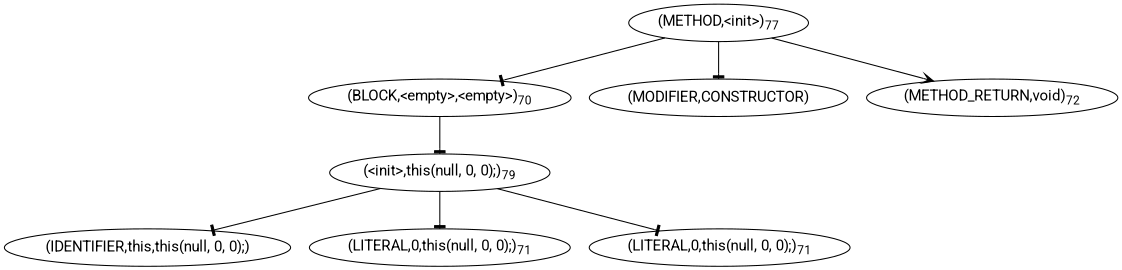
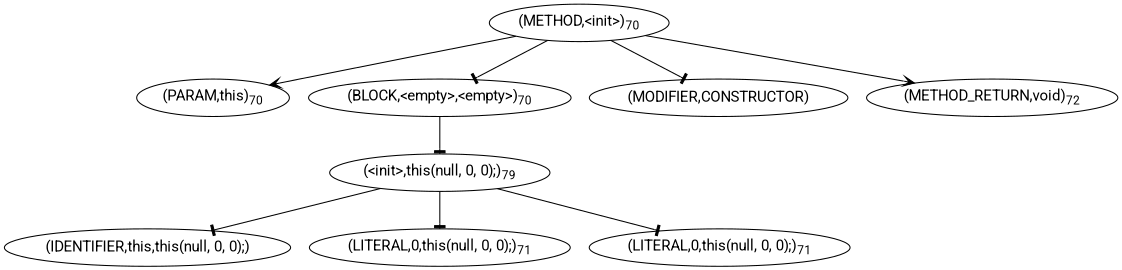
node "(METHOD,<init>)": text "77" -> "70"
node "(PARAM,this)": added
